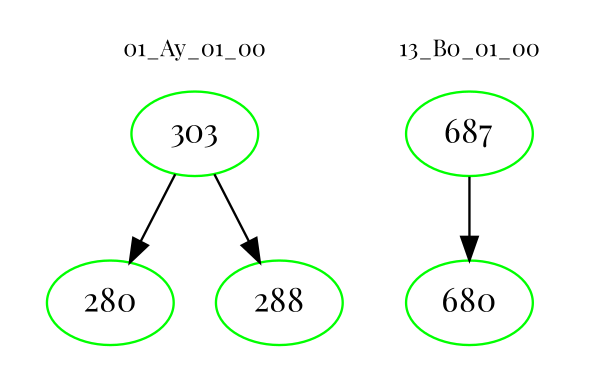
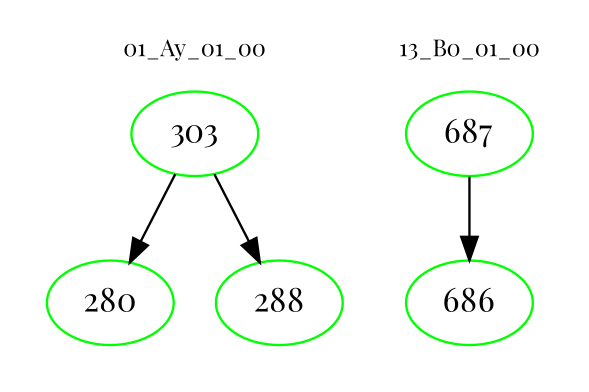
node "680": label "680" -> "686"
